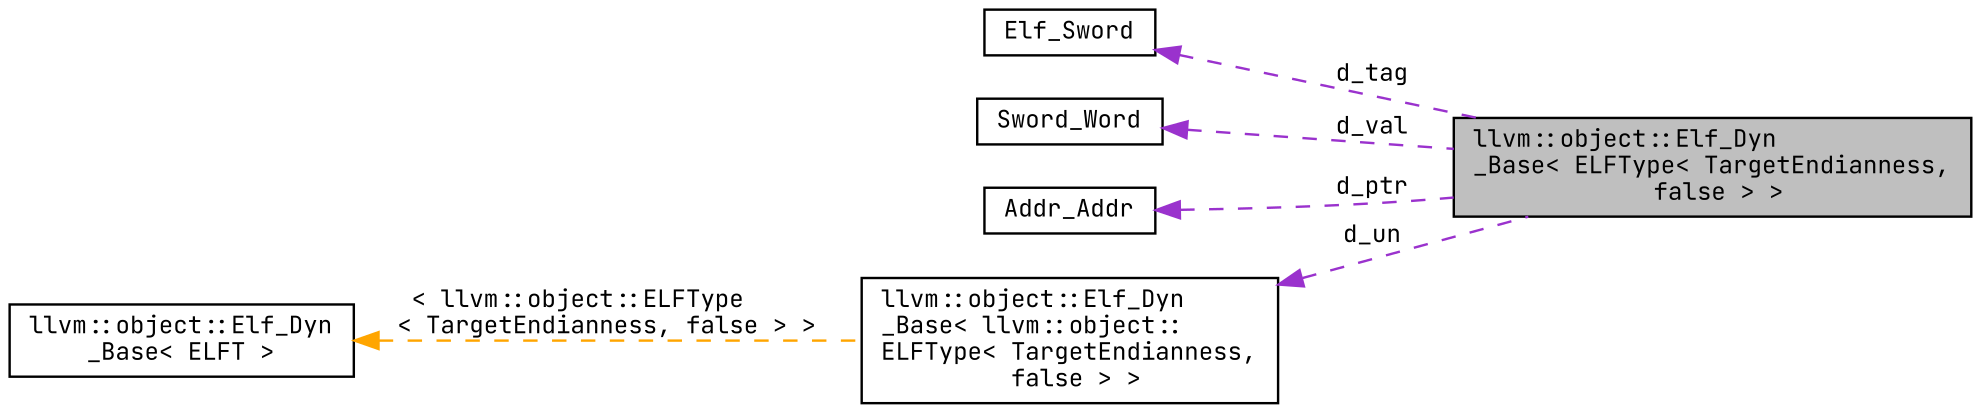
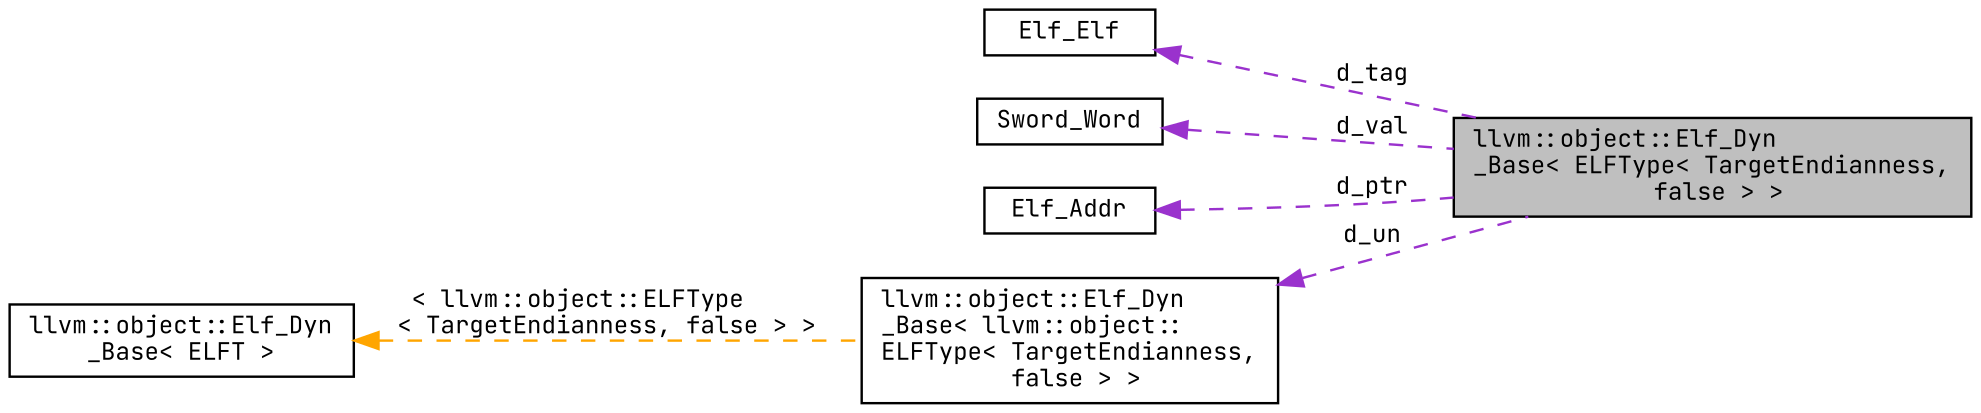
node "Elf_Sword": label "Elf_Sword" -> "Elf_Elf"
node "Addr_Addr": label "Addr_Addr" -> "Elf_Addr"
